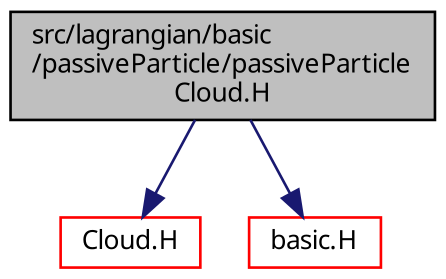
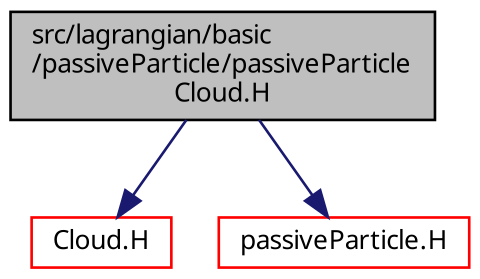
node "basic.H": label "basic.H" -> "passiveParticle.H"
